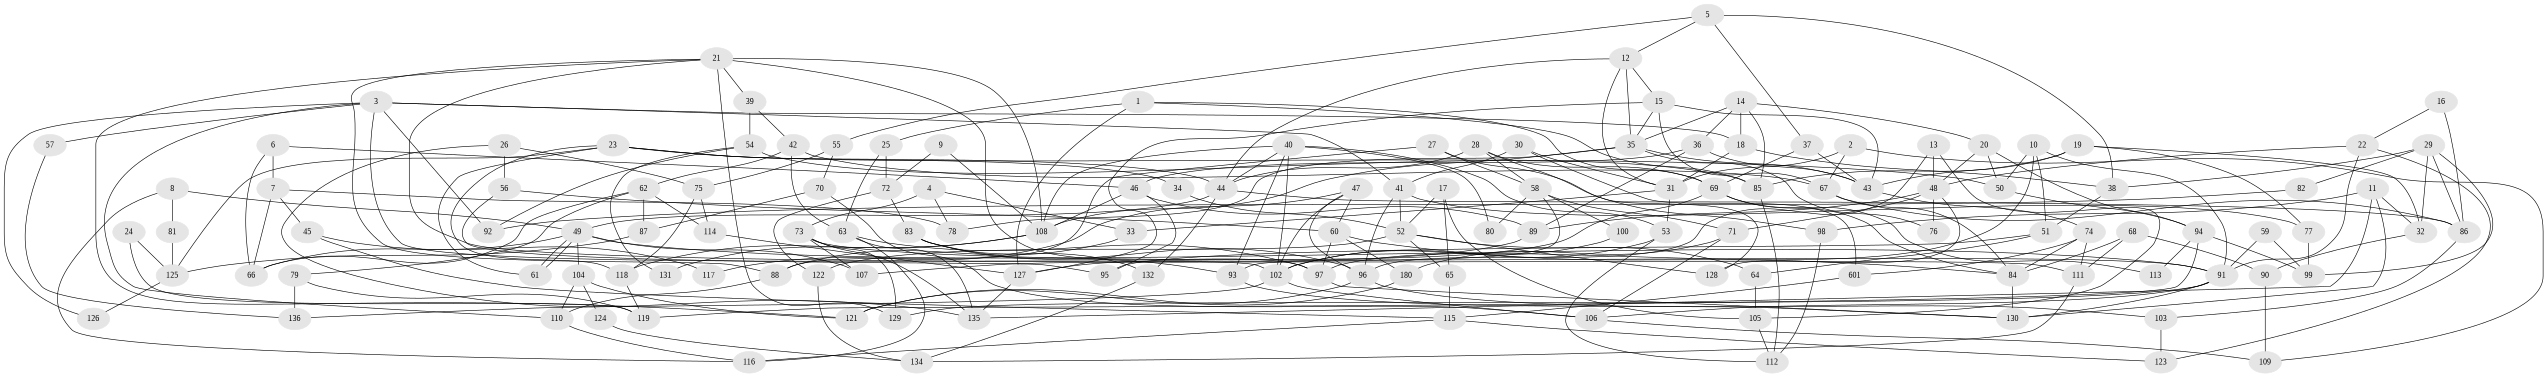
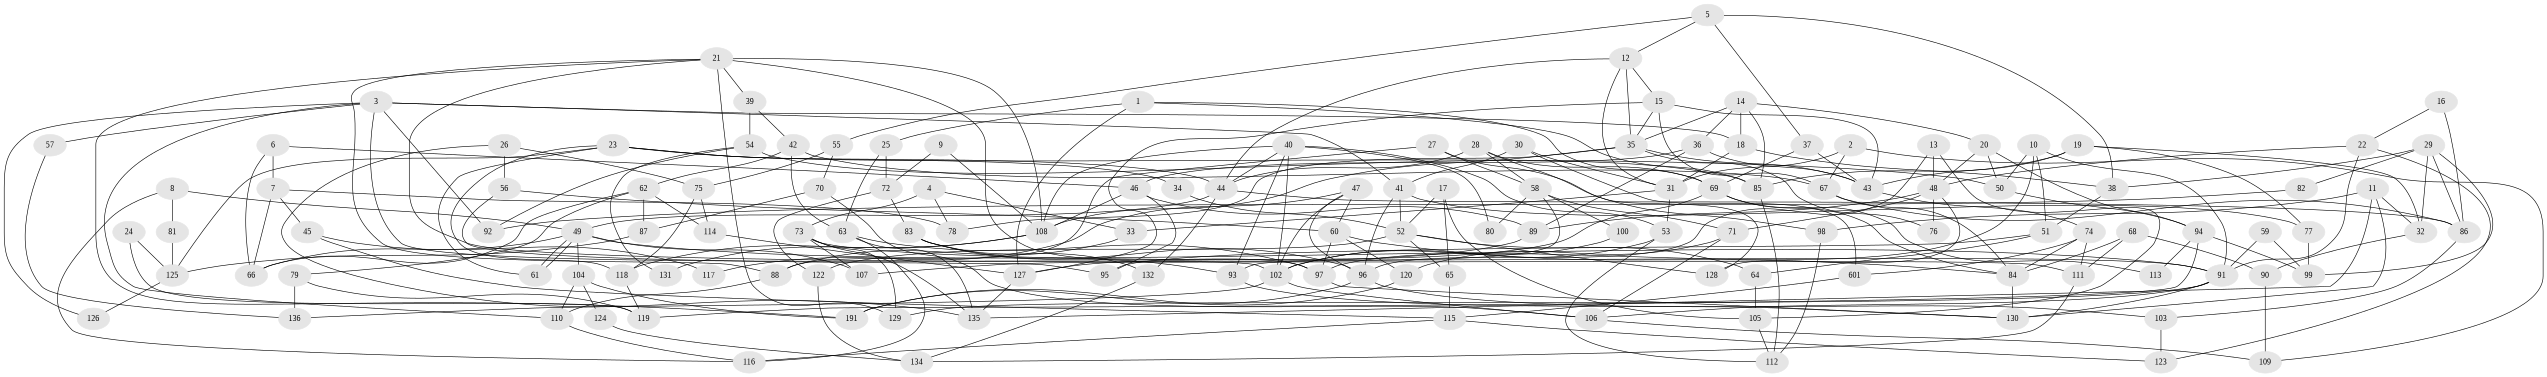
node "180": label "180" -> "120"
node "121": label "121" -> "191"
